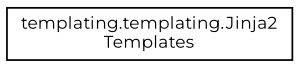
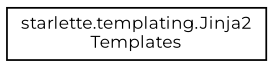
node "templating.templating.Jinja2 Templates": label "templating.templating.Jinja2 Templates" -> "starlette.templating.Jinja2 Templates"
